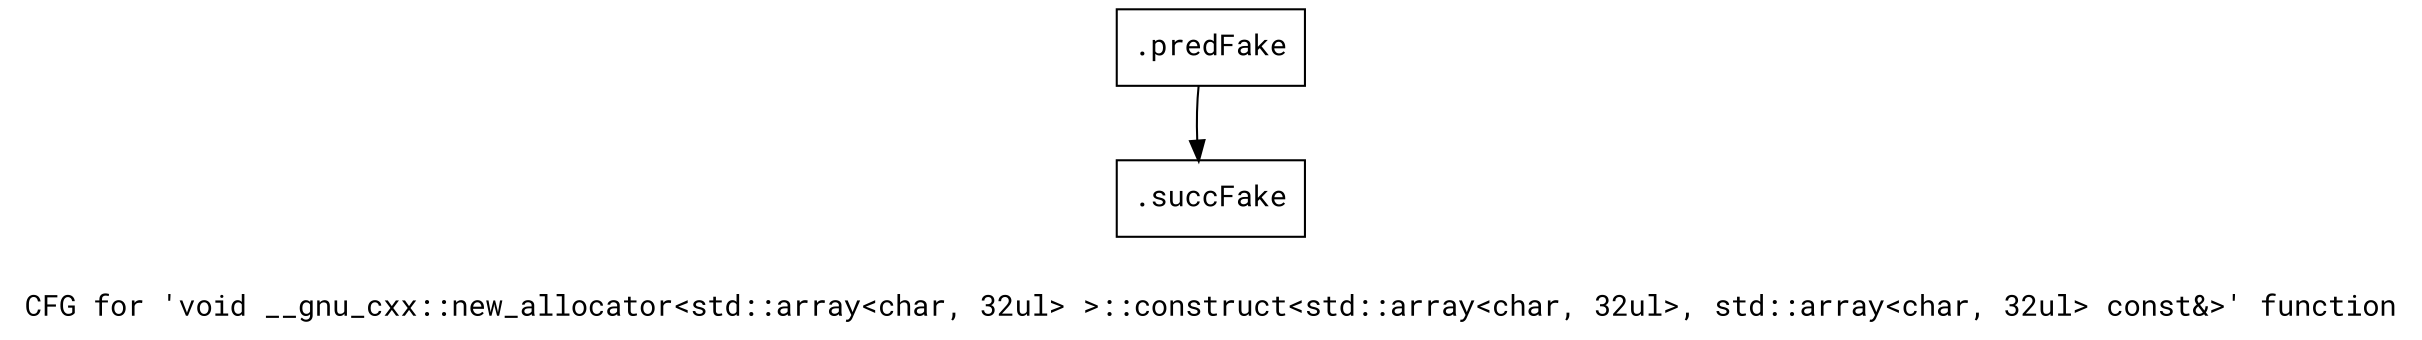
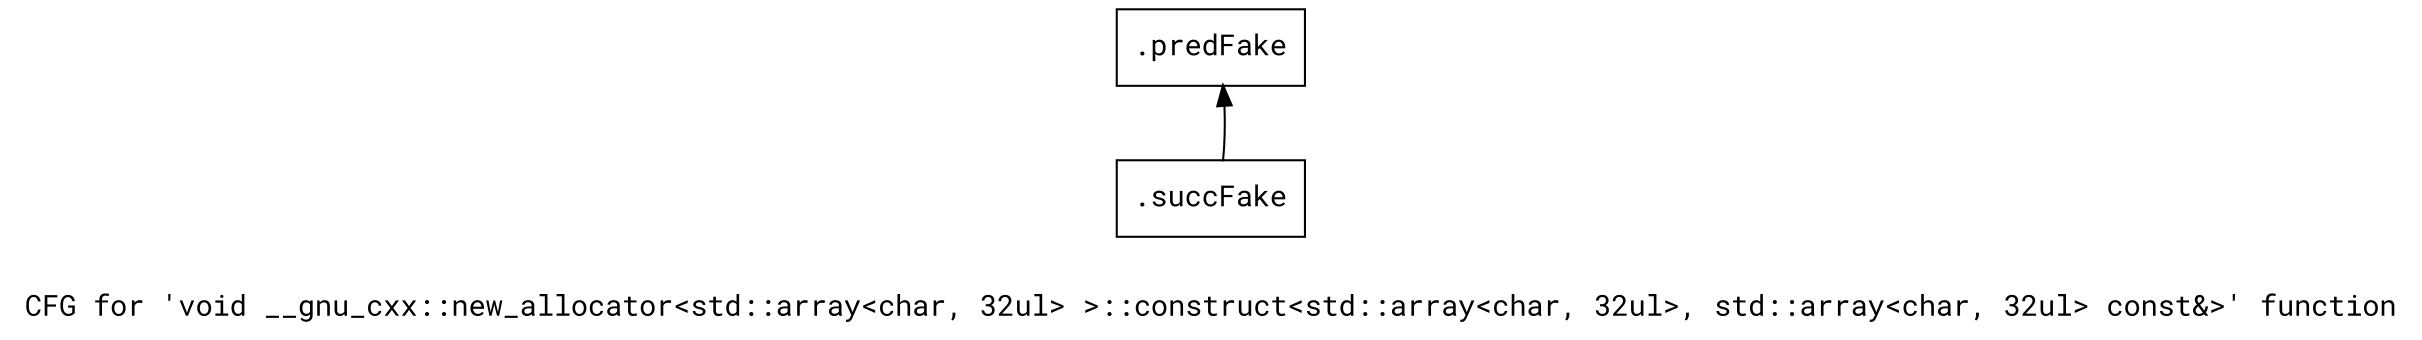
edge ".predFake" -> ".succFake": reversed
